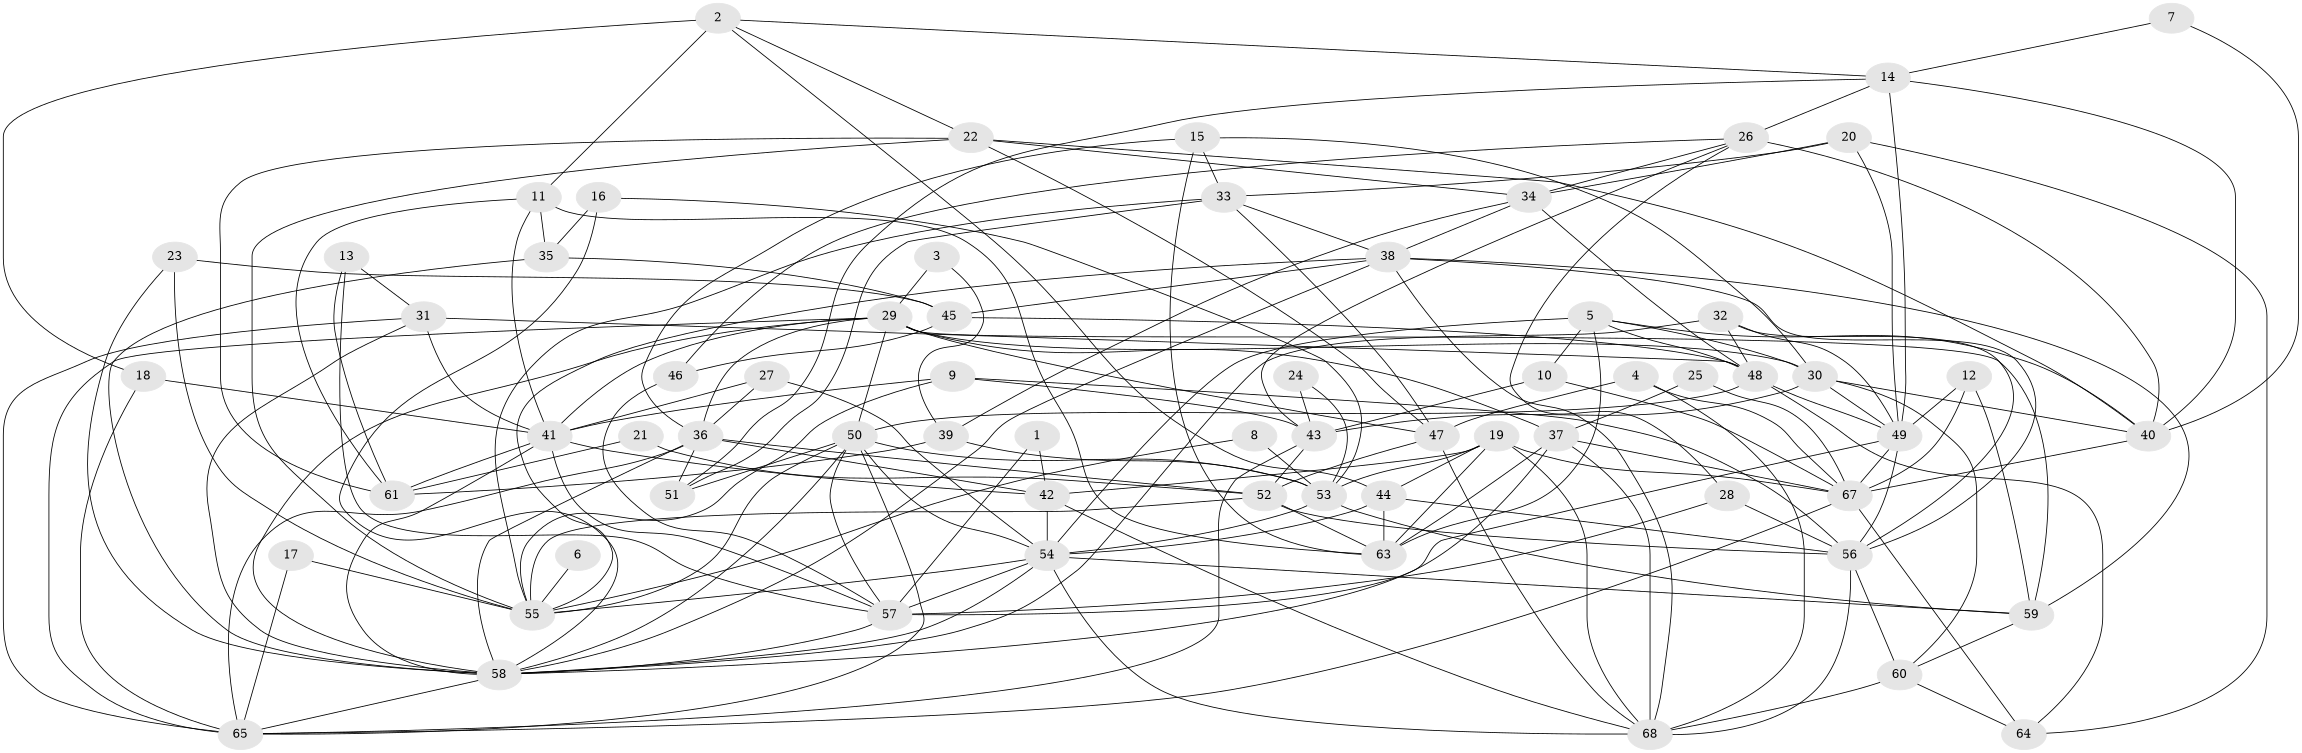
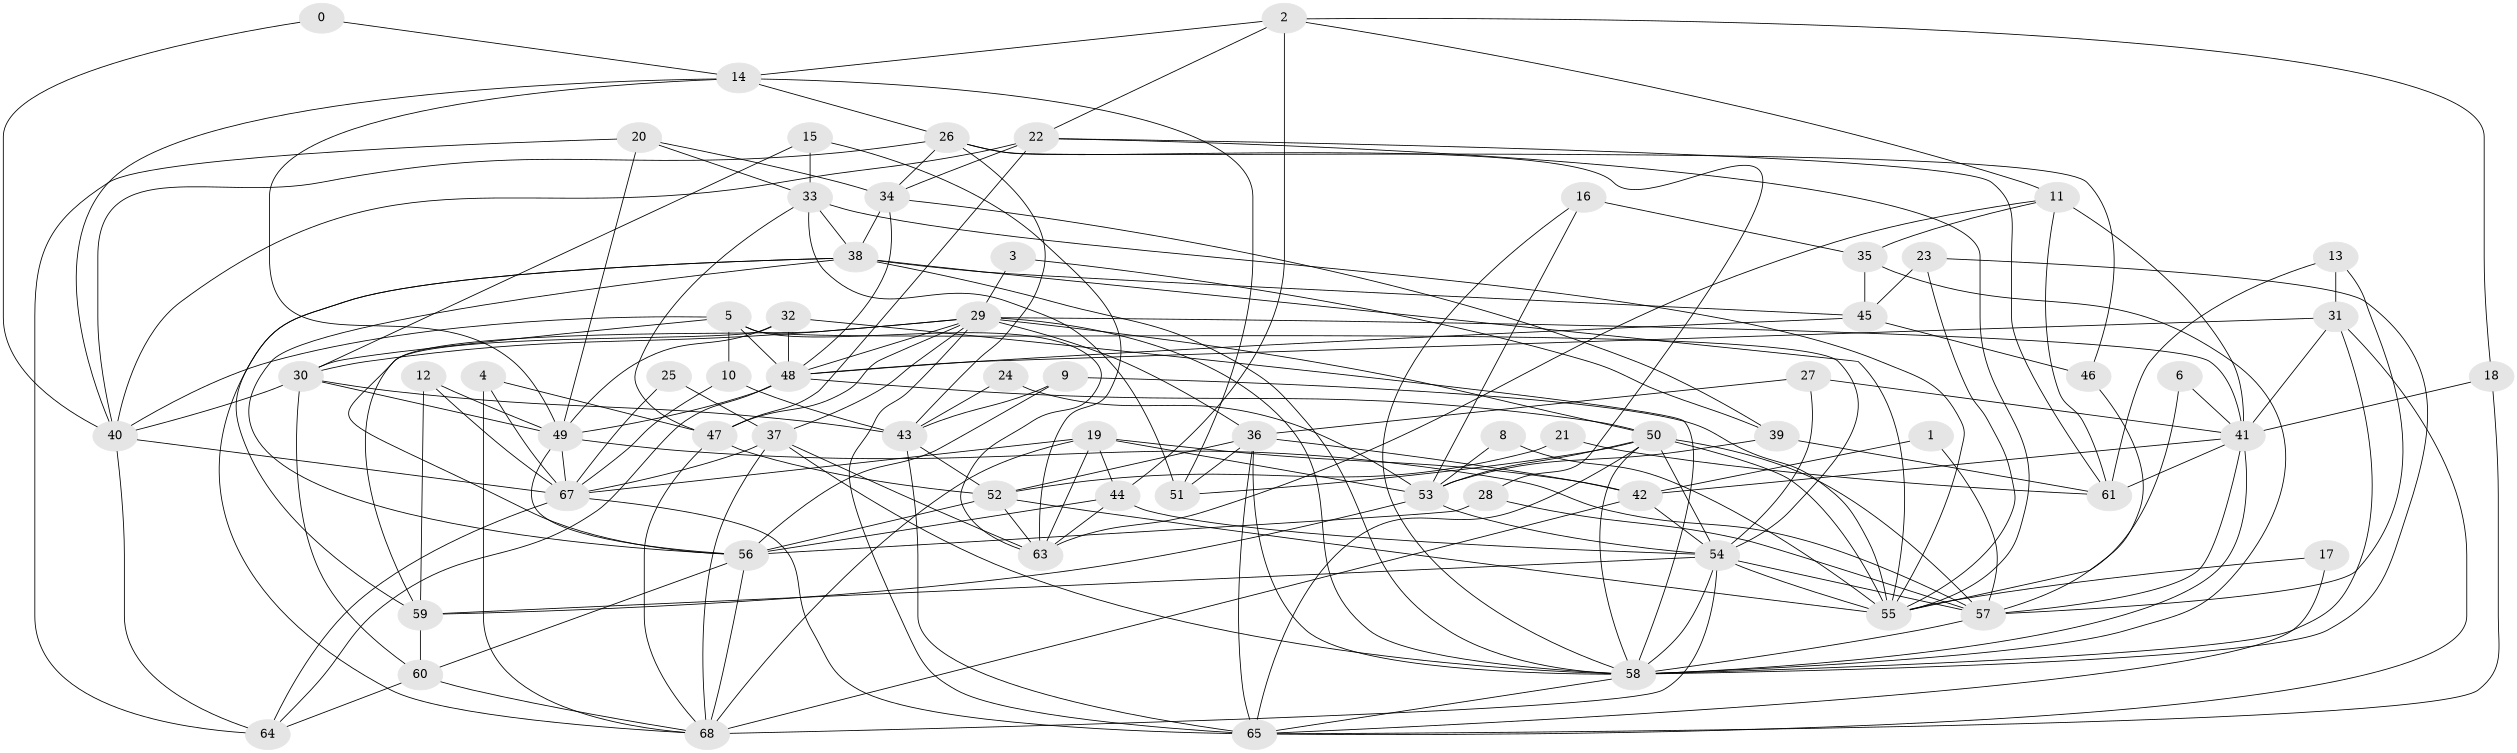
node "7": label "7" -> "0"
edge "15" -- "36": removed
edge "29" -- "48": added
edge "9" -- "41": now "6" -- "41"
edge "40" -- "64": added
